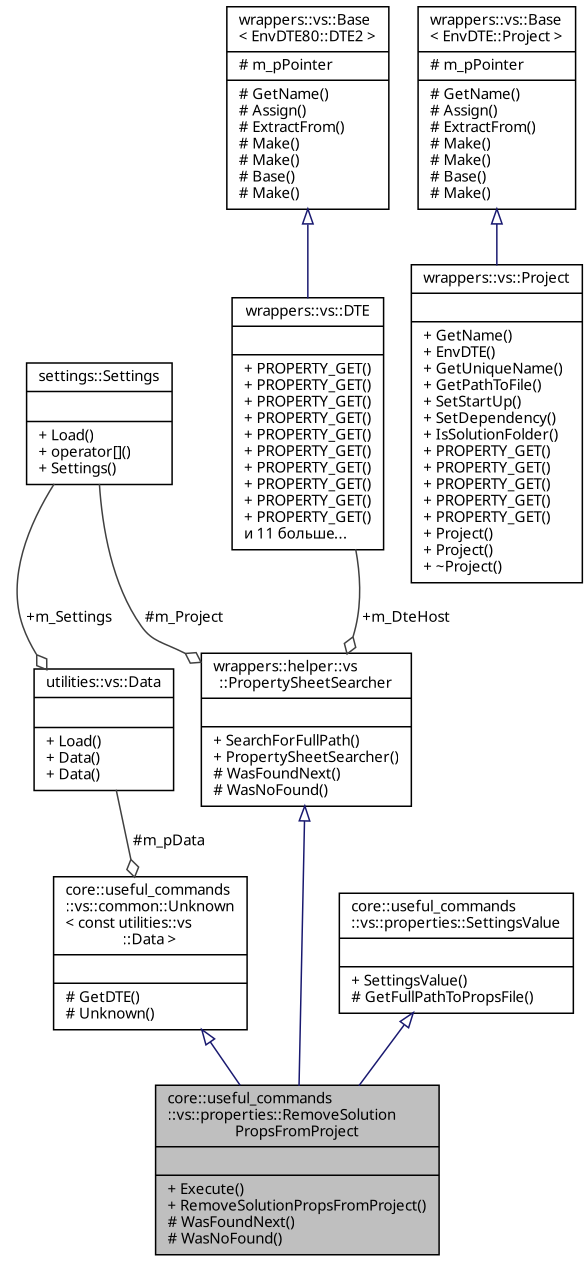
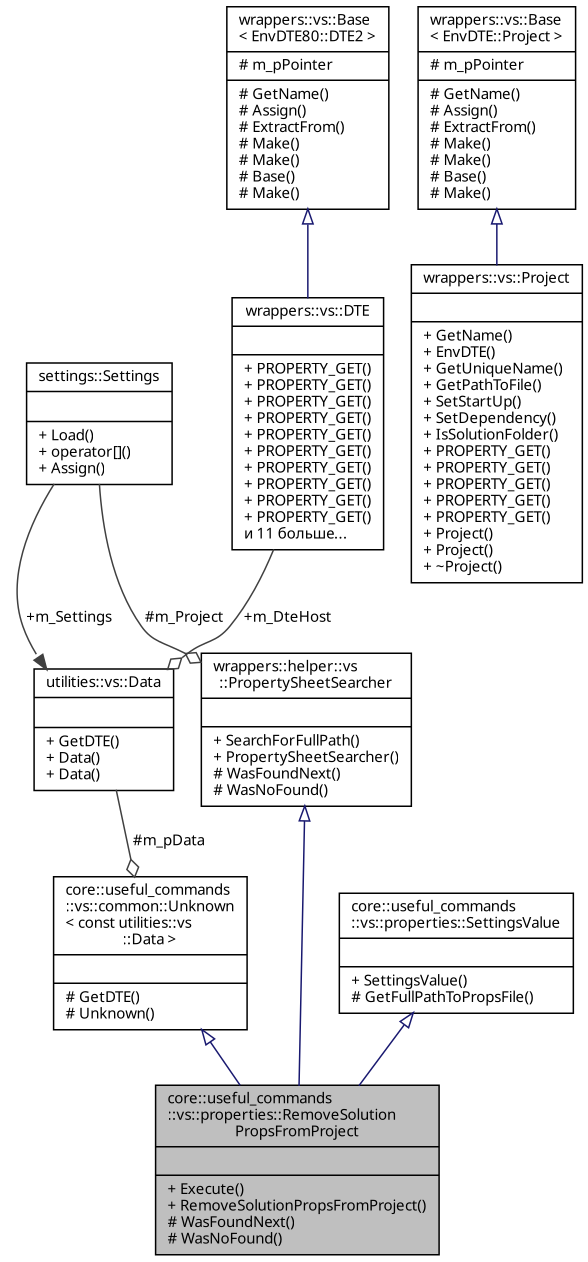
node "settings::Settings": text "+ Settings()" -> "+ Assign()"
edge "settings::Settings" -> "utilities::vs::Data": arrowhead odiamond -> normal
edge "wrappers::vs::DTE" -> "wrappers::helper::vs": now "wrappers::vs::DTE" -> "utilities::vs::Data"
node "utilities::vs::Data": text "+ Load()" -> "+ GetDTE()"
